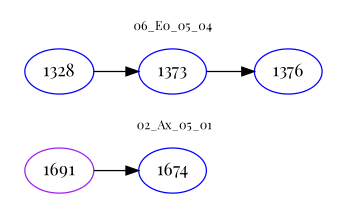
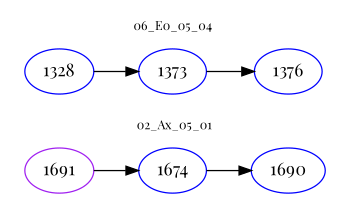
node "1690": added
